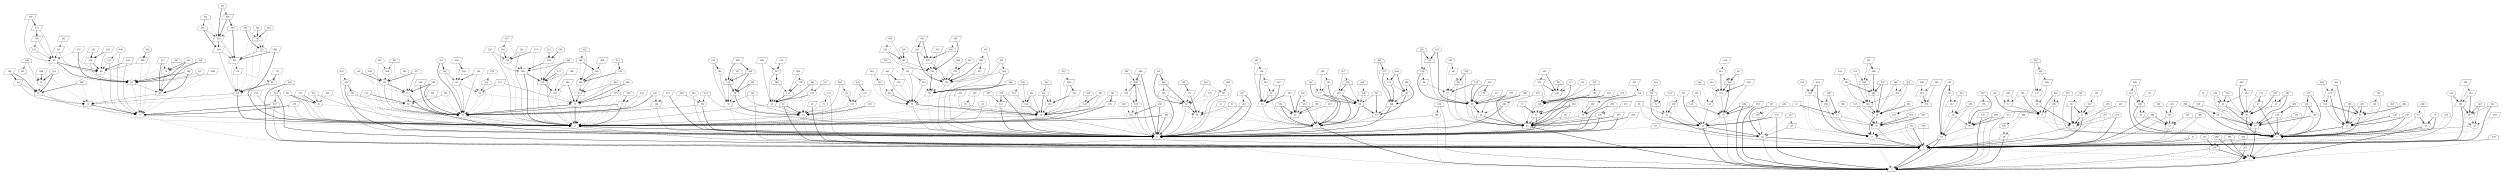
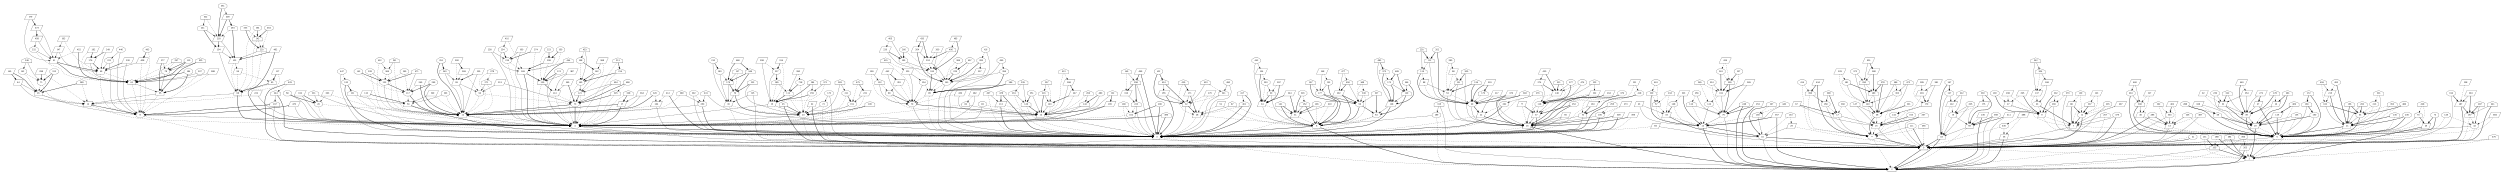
edge "438" -> "394": removed
edge "316" -> "258": reversed
